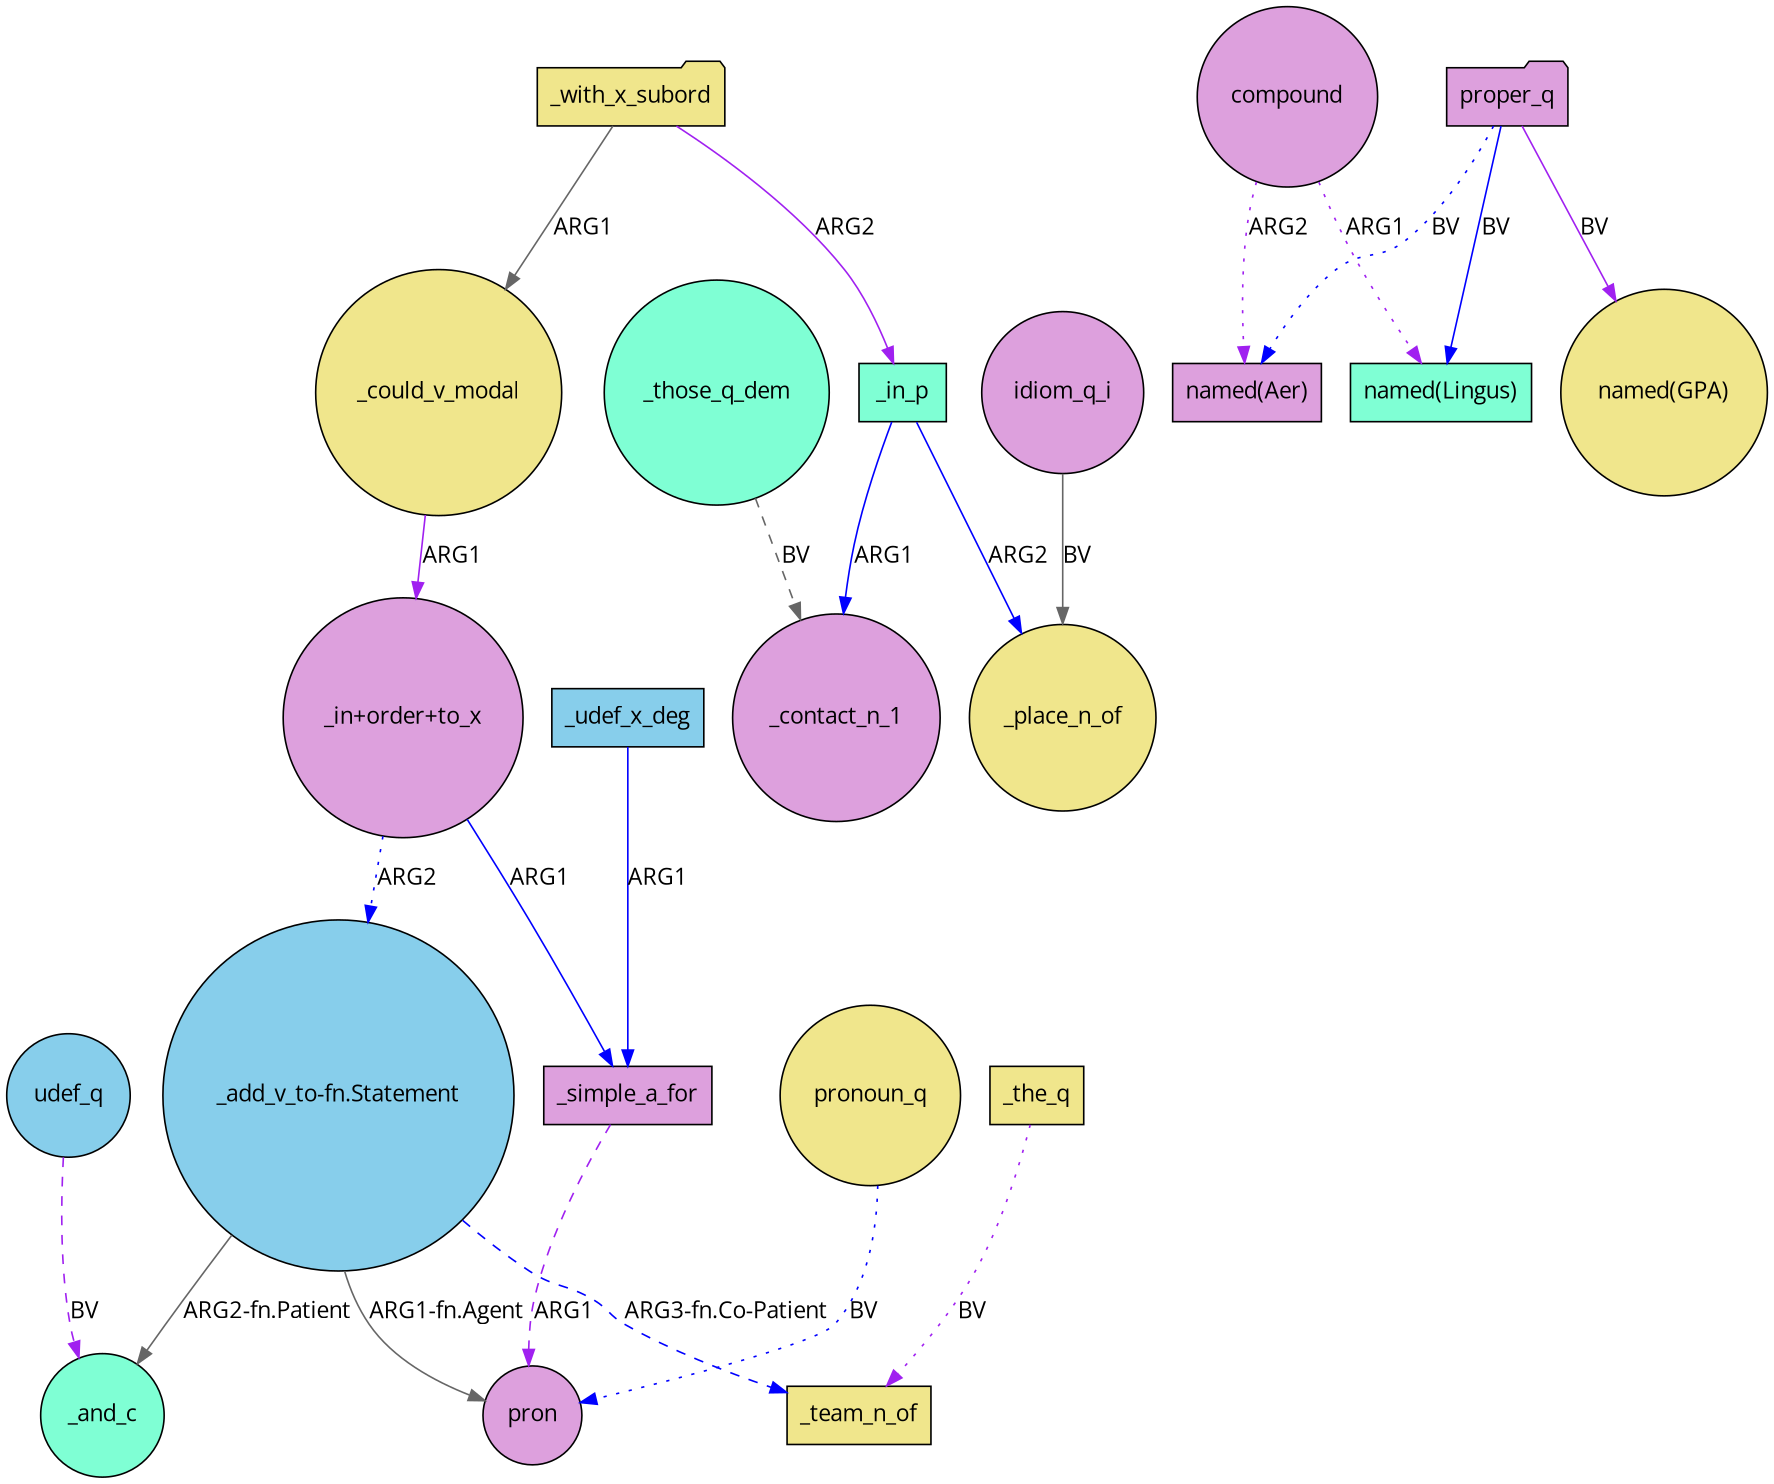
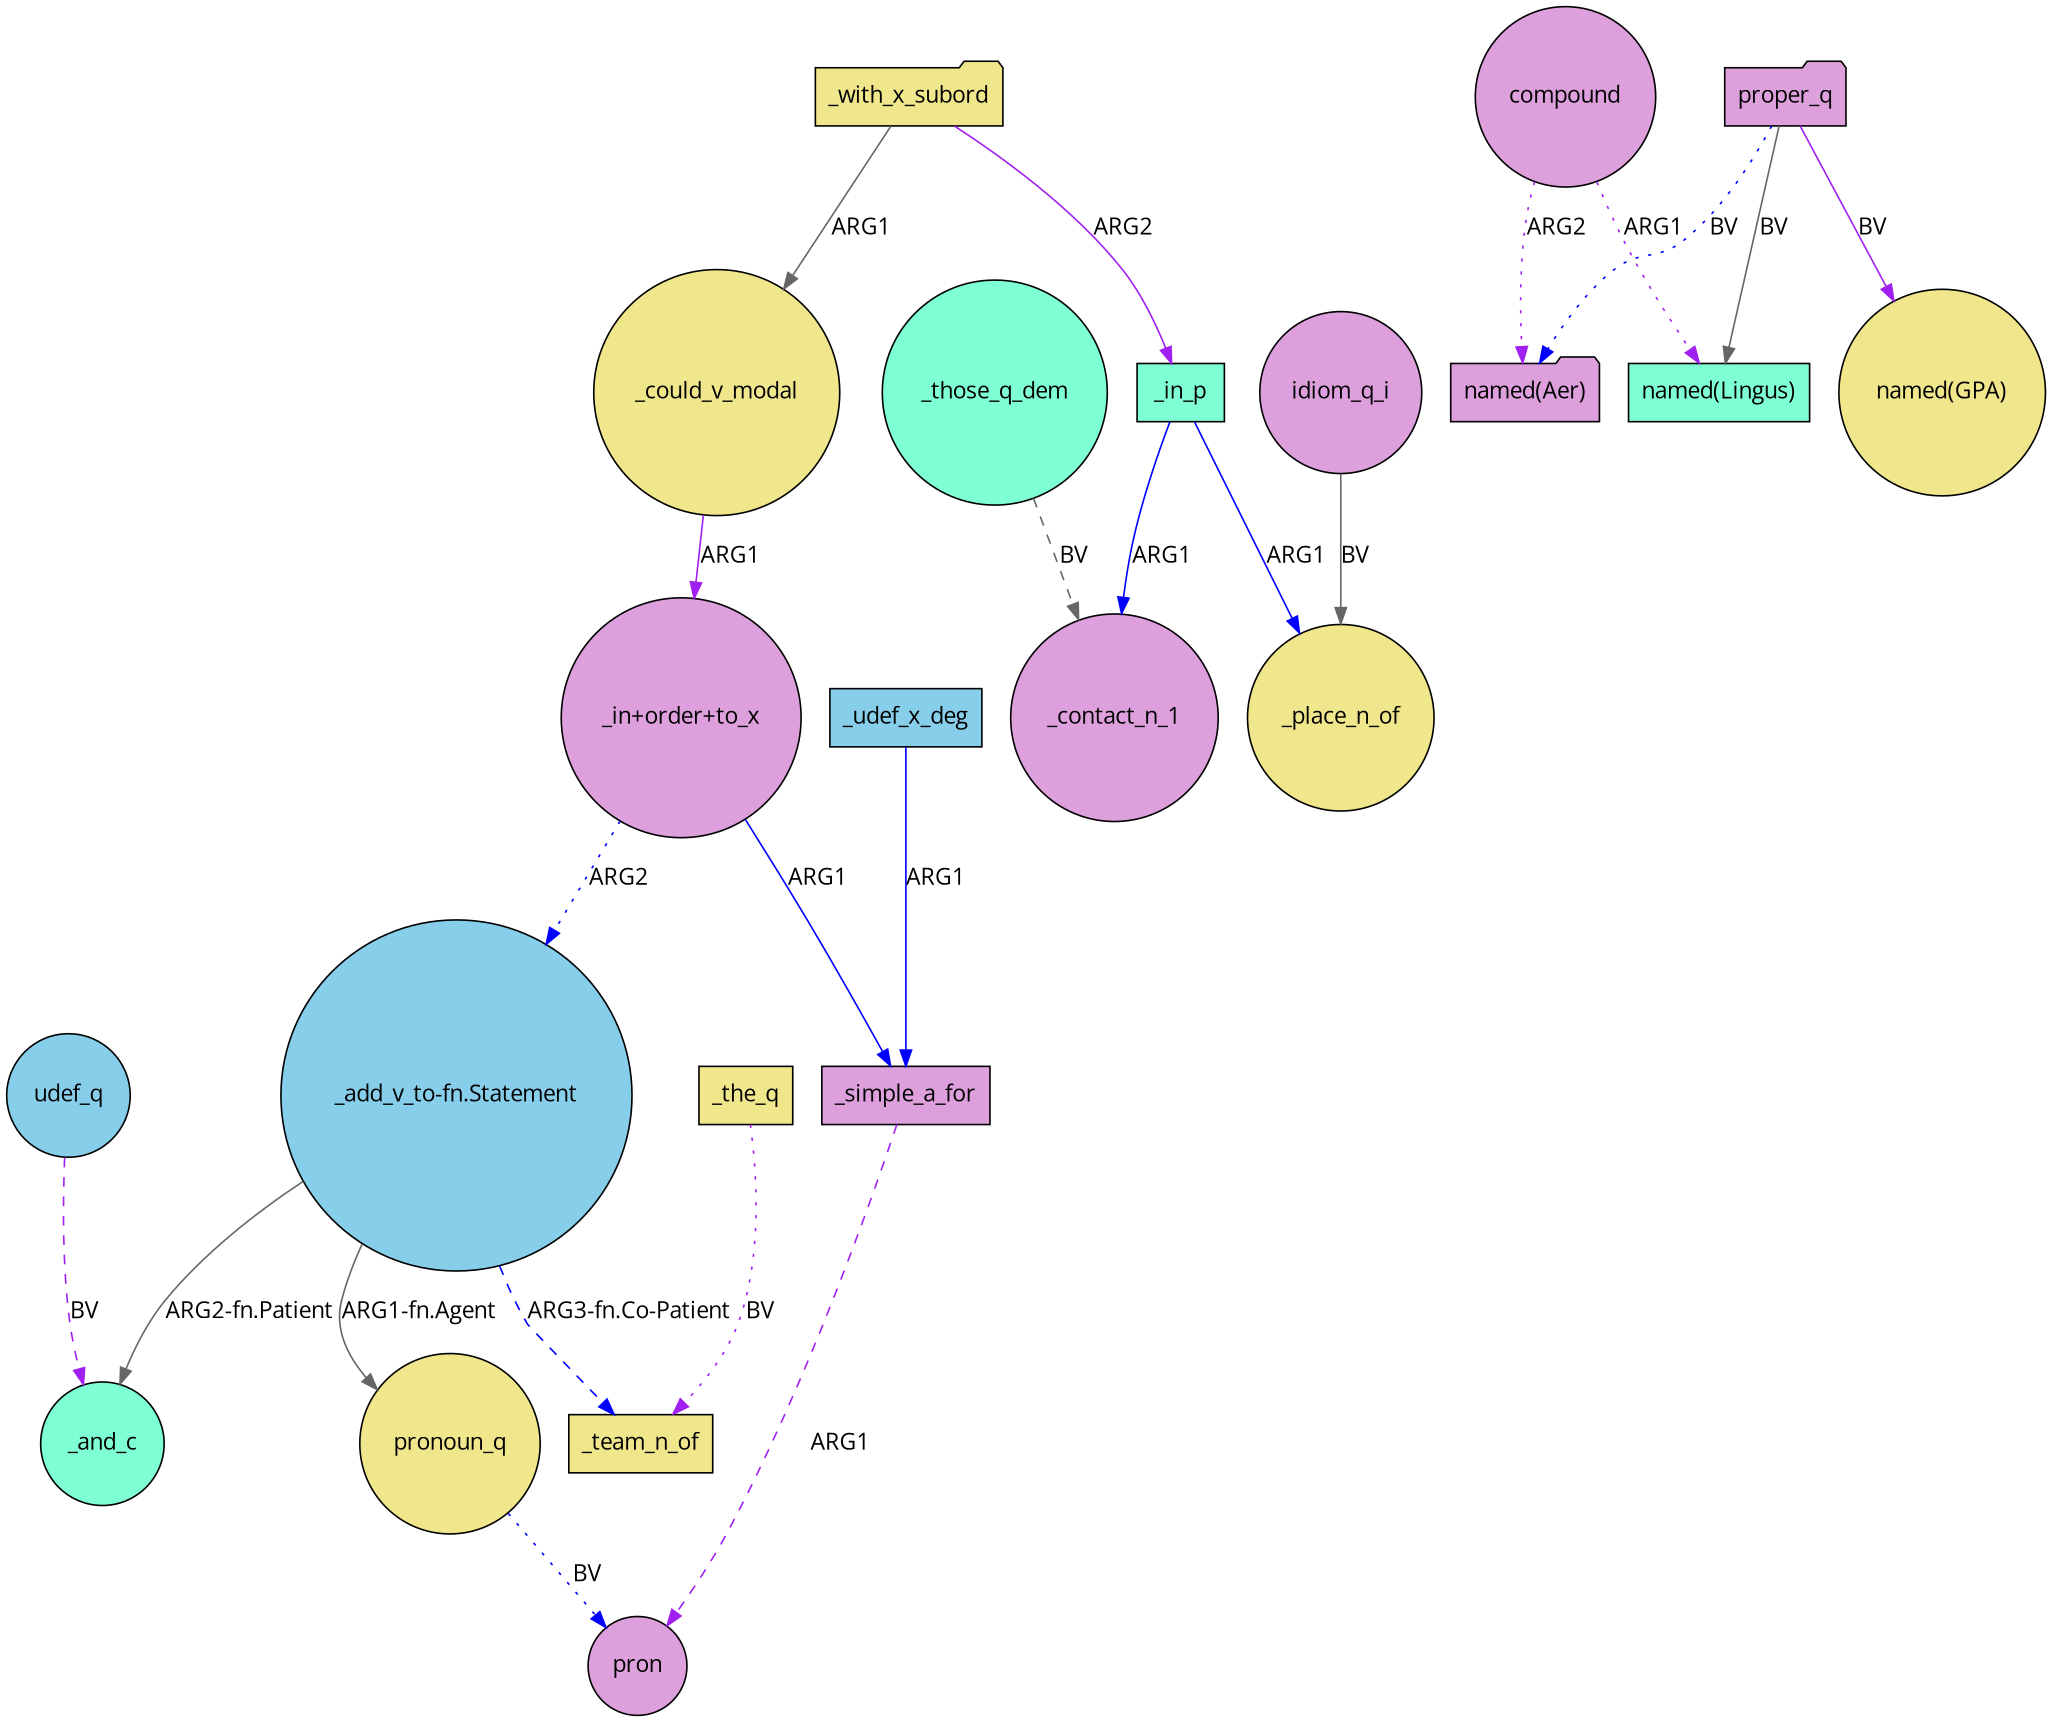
edge "proper_q" -> "named(Lingus)": color blue -> gray40
node "named(Aer)": shape box -> folder
edge "_in_p" -> "_place_n_of": label "ARG2" -> "ARG1"
edge "_add_v_to-fn.Statement" -> "pron": now "_add_v_to-fn.Statement" -> "pronoun_q"
